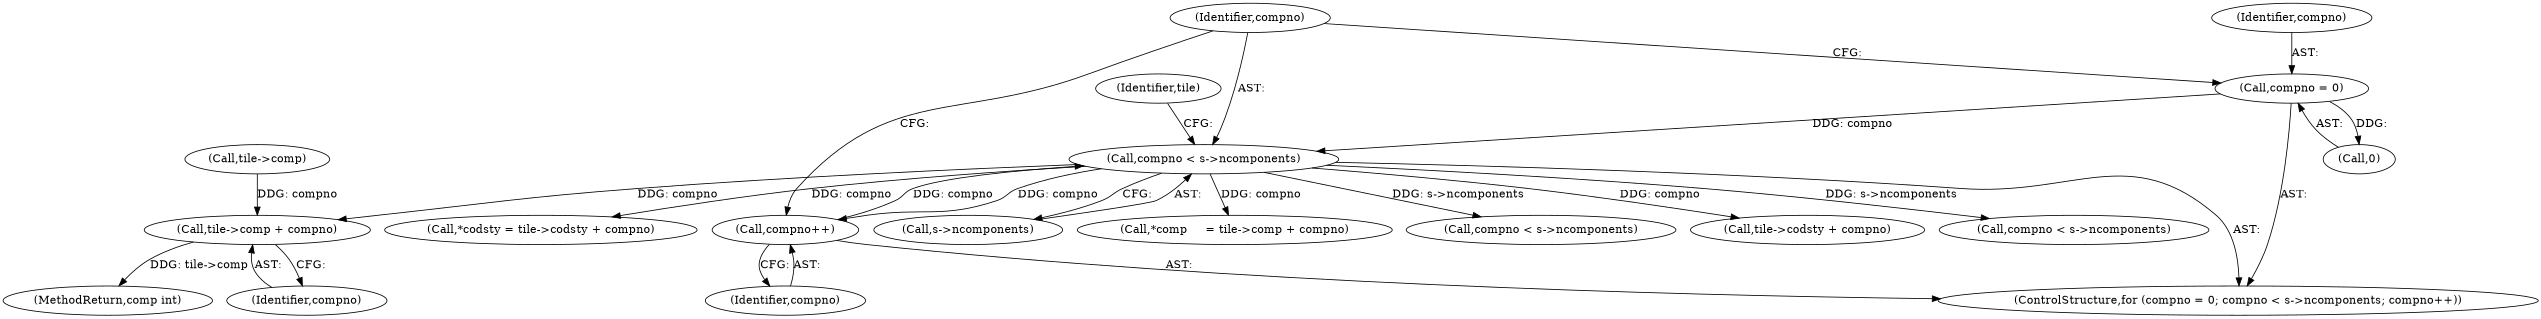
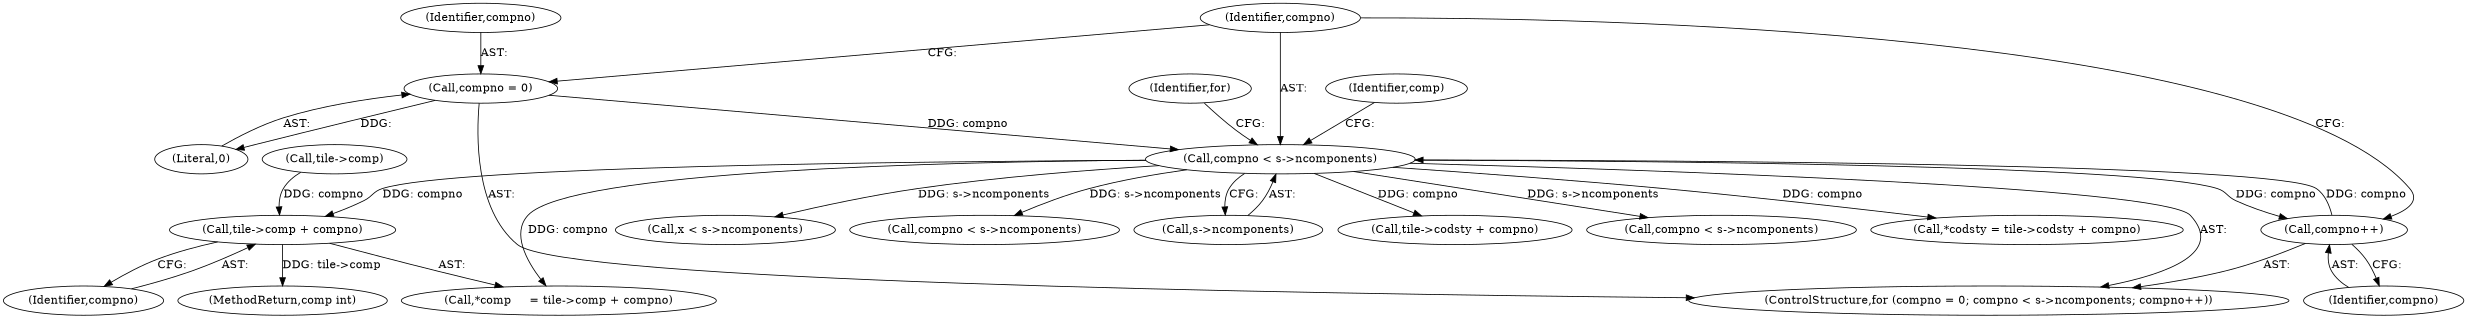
node "(Identifier,tile)": label "(Identifier,tile)" -> "(Identifier,for)"
node "(Identifier,comp)": added
node "(Call,0)": label "(Call,0)" -> "(Literal,0)"
node "(Call,x < s->ncomponents)": added
edge "(Call,tile->comp + compno)" -> "(Call,*comp     = tile->comp + compno)": added, label "AST:"
